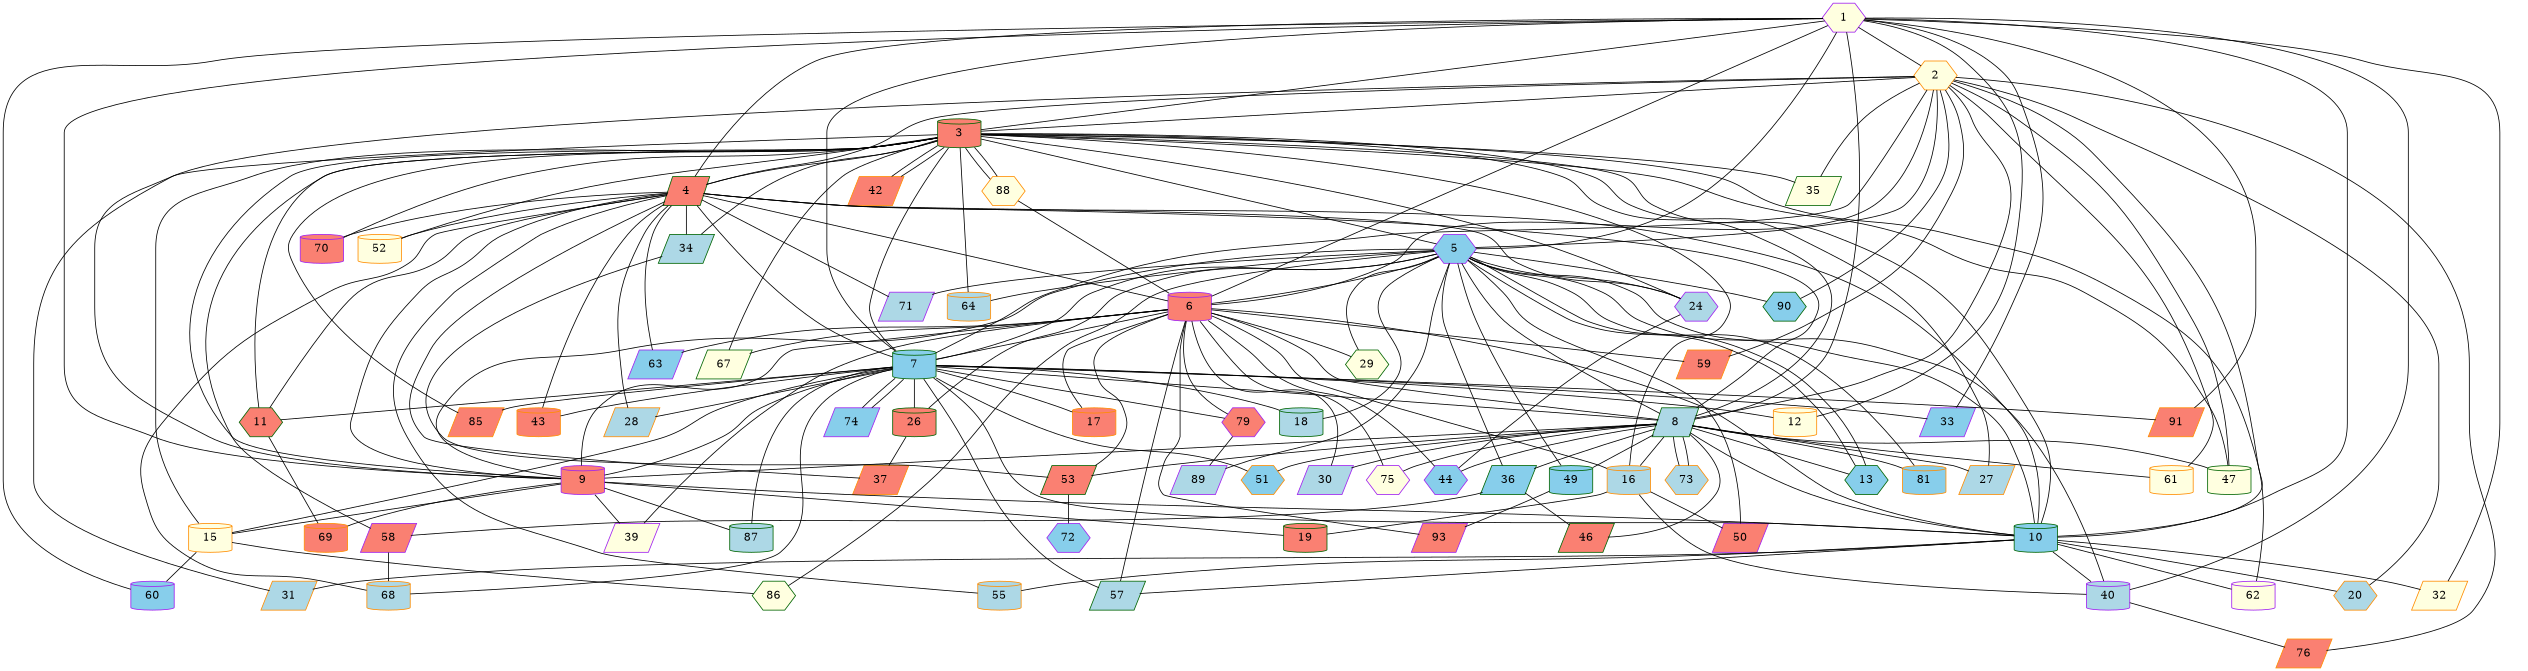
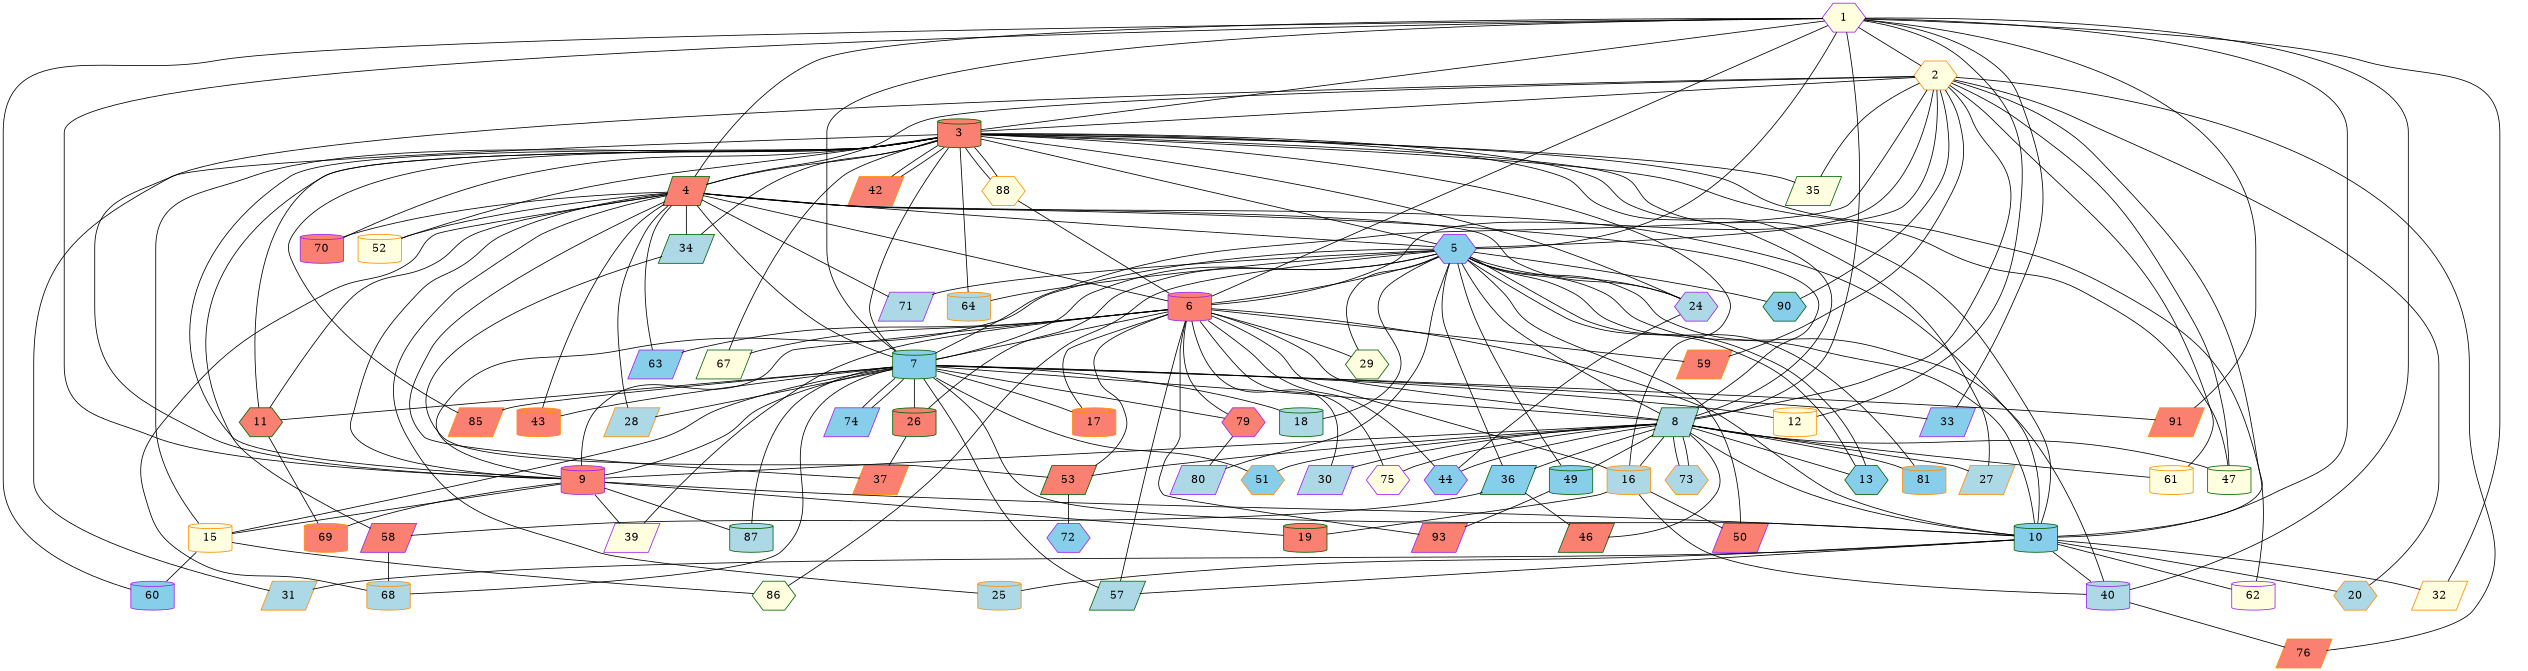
edge "4" -- "5": added
node "89": label "89" -> "80"
node "55": label "55" -> "25"
